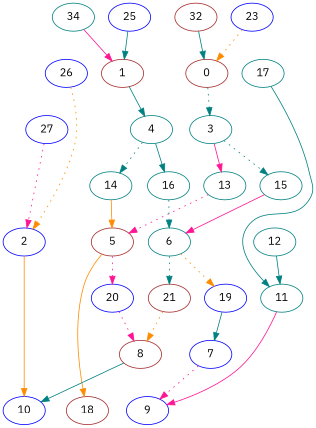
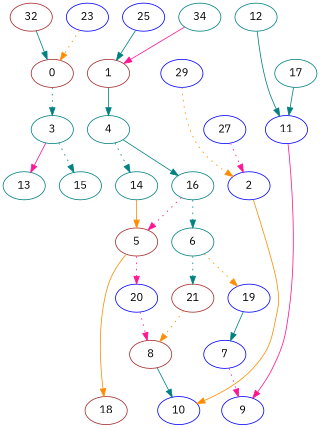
node "26": label "26" -> "29"
edge "13" -> "5": now "16" -> "5"
edge "15" -> "6": removed
node "11": color teal -> blue
